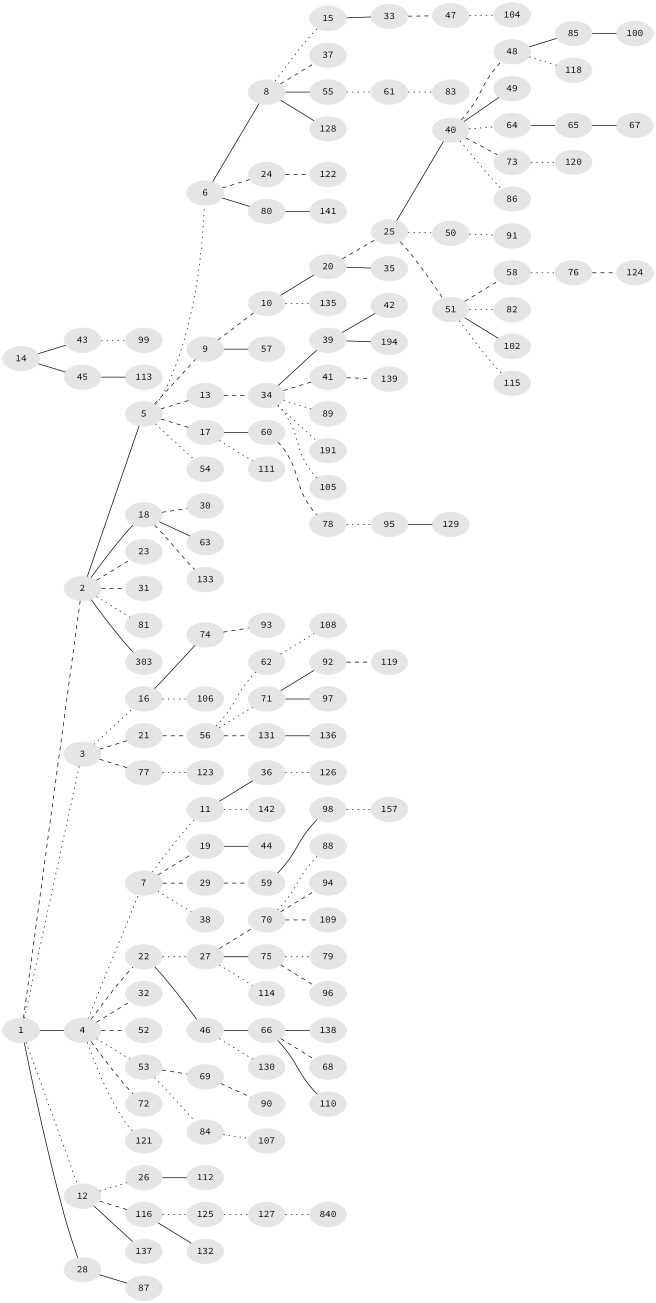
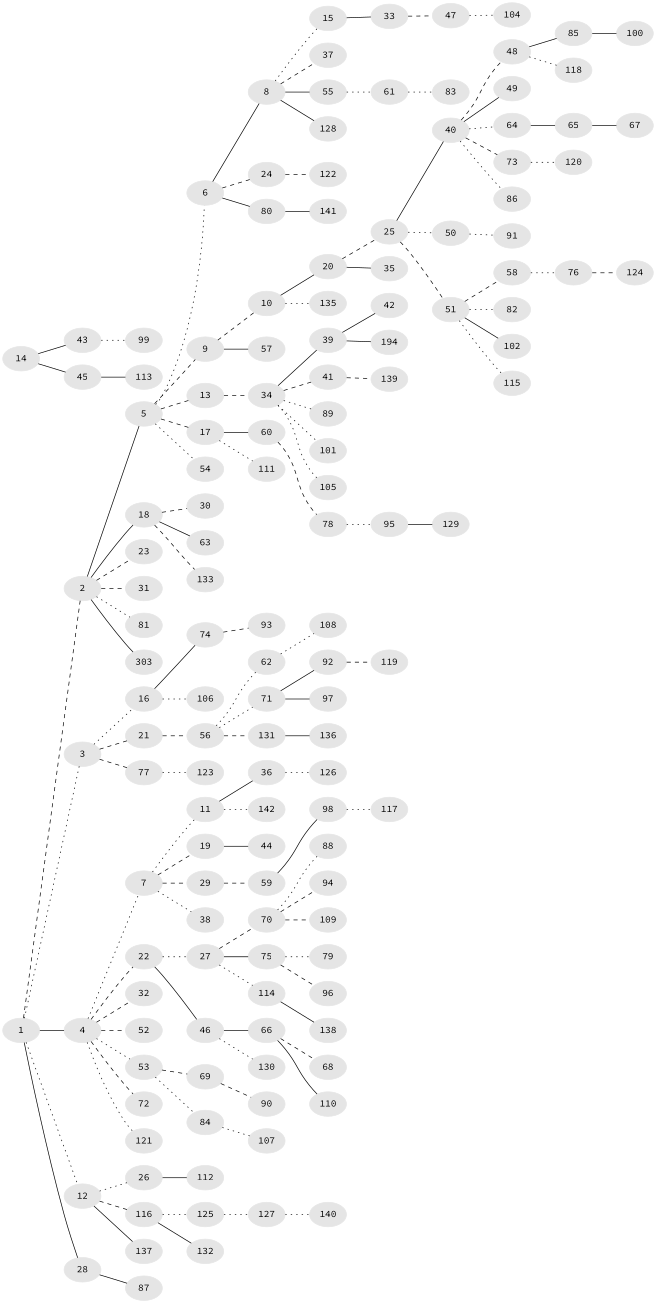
node "191": label "191" -> "101"
node "157": label "157" -> "117"
edge "66" -- "138": now "114" -- "138"
node "840": label "840" -> "140"
